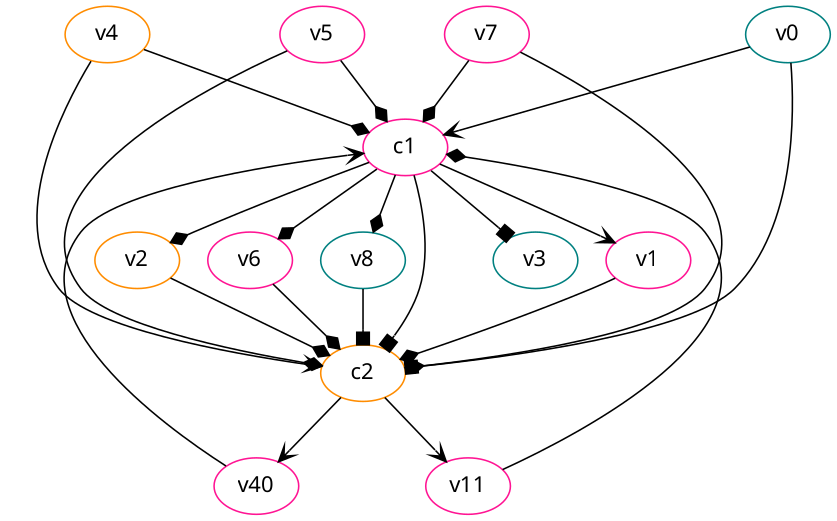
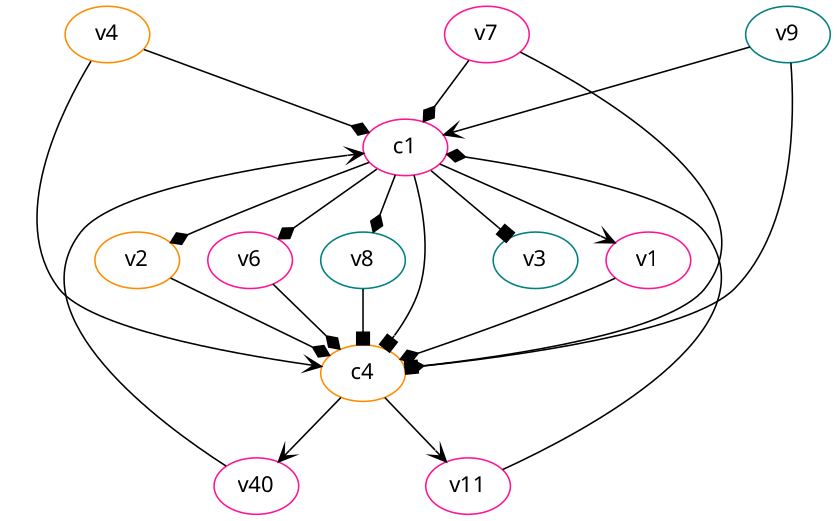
node "v5": removed
node "v0": label "v0" -> "v9"
node "c2": label "c2" -> "c4"
